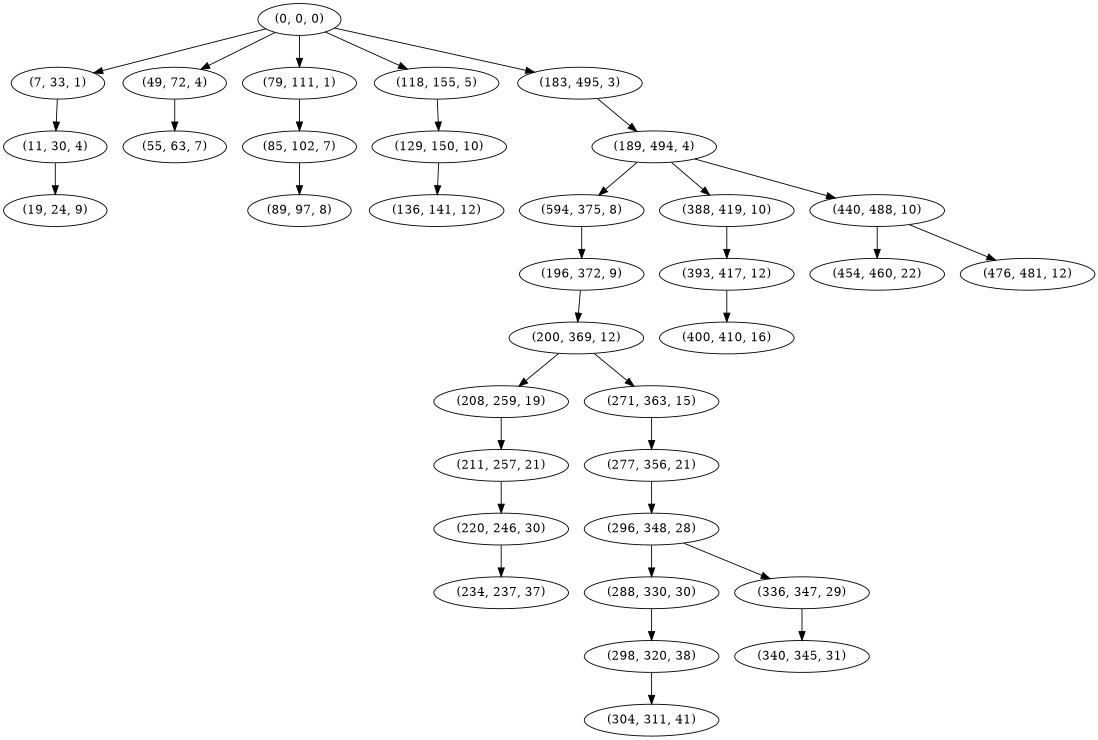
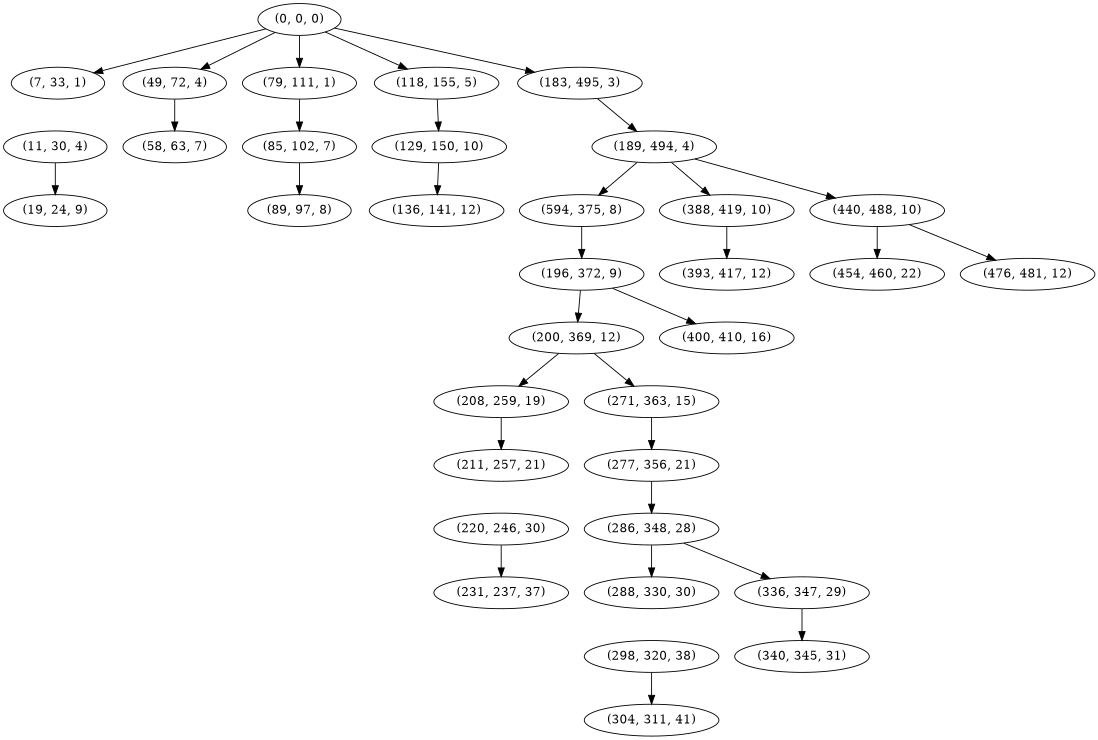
edge "(7, 33, 1)" -> "(11, 30, 4)": removed
node "(55, 63, 7)": label "(55, 63, 7)" -> "(58, 63, 7)"
edge "(393, 417, 12)" -> "(400, 410, 16)": now "(196, 372, 9)" -> "(400, 410, 16)"
edge "(211, 257, 21)" -> "(220, 246, 30)": removed
node "(296, 348, 28)": label "(296, 348, 28)" -> "(286, 348, 28)"
node "(234, 237, 37)": label "(234, 237, 37)" -> "(231, 237, 37)"
edge "(288, 330, 30)" -> "(298, 320, 38)": removed
